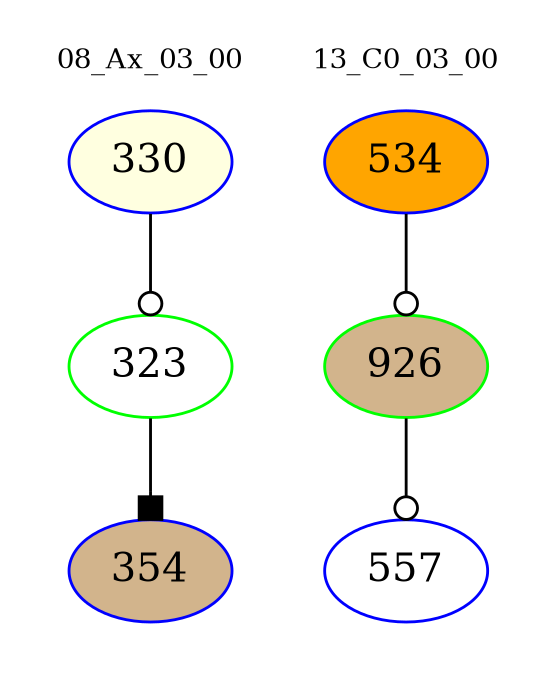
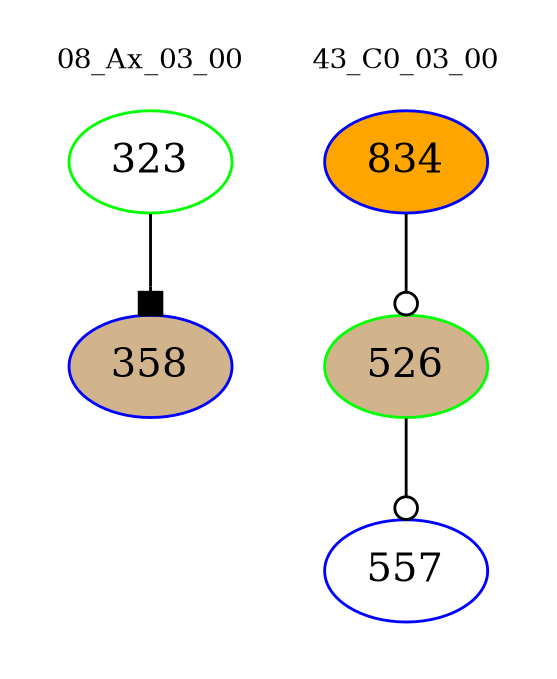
cluster "13_C0_03_00": label "13_C0_03_00" -> "43_C0_03_00"
node "330": removed
node "534": label "534" -> "834"
node "926": label "926" -> "526"
node "354": label "354" -> "358"
